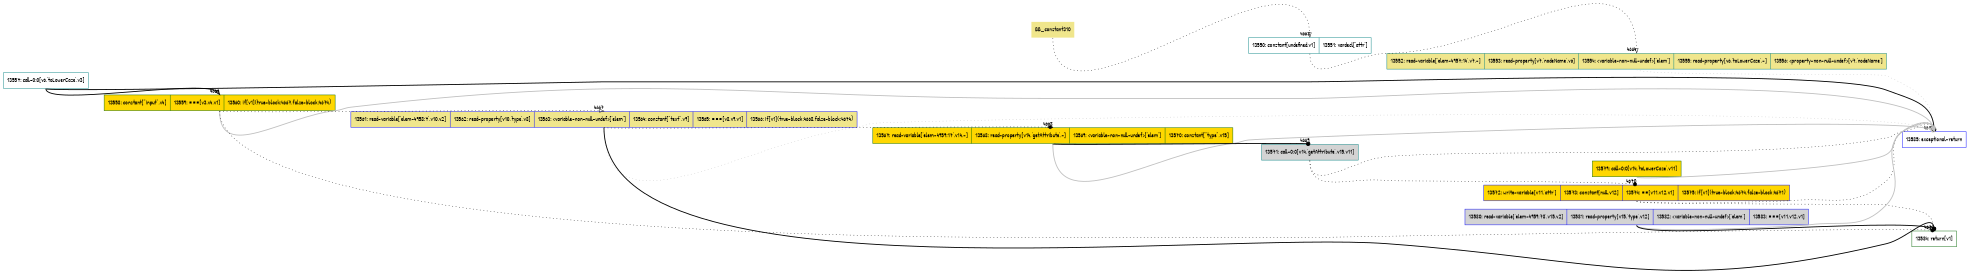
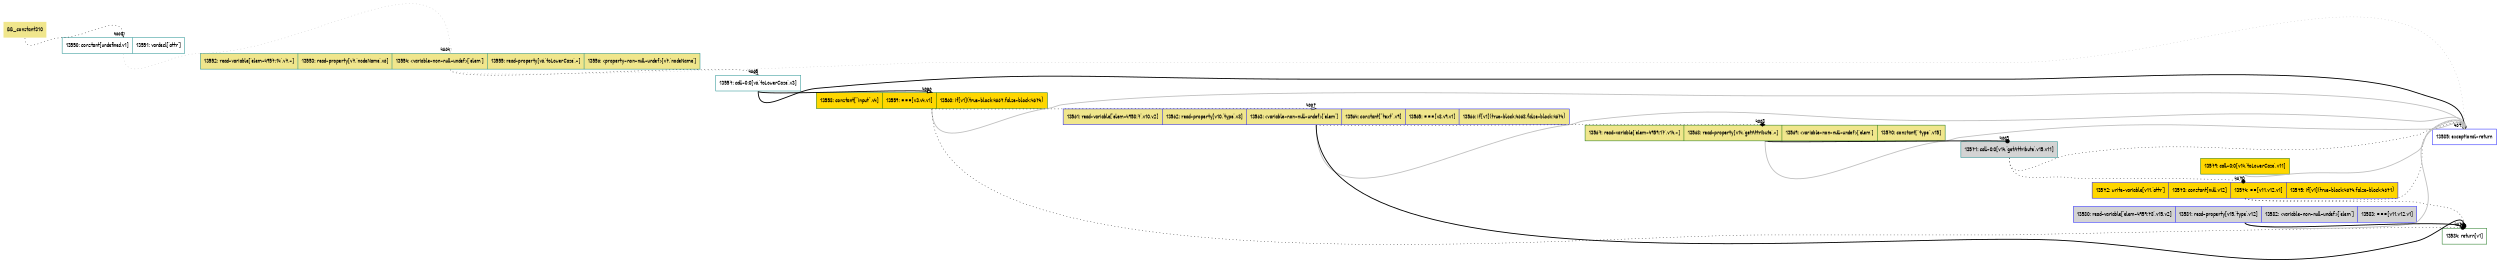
edge "13550: constant[undefined,v1]" -> "13552: read-variable['elem-4957:14',v7,-]": color black -> gray
edge "13552: read-variable['elem-4957:14',v7,-]" -> "13557: call-0:0[v6,'toLowerCase',v3]": added
edge "13561: read-variable['elem-4958:7',v10,v2]" -> "13585: exceptional-return": style dotted -> bold
node "13567: read-variable['elem-4959:17',v14,-]": fillcolor gold -> khaki
edge "13561: read-variable['elem-4958:7',v10,v2]" -> "13584: return[v1]": arrowhead dot -> diamond
